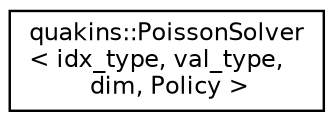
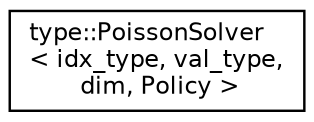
node "quakins::PoissonSolver < idx_type, val_type, dim, Policy >": label "quakins::PoissonSolver < idx_type, val_type, dim, Policy >" -> "type::PoissonSolver < idx_type, val_type, dim, Policy >"
